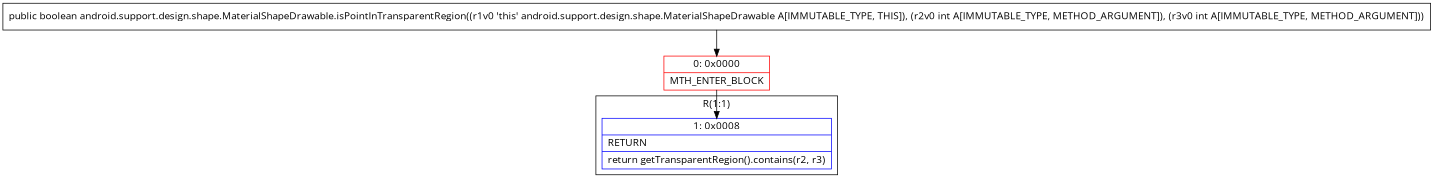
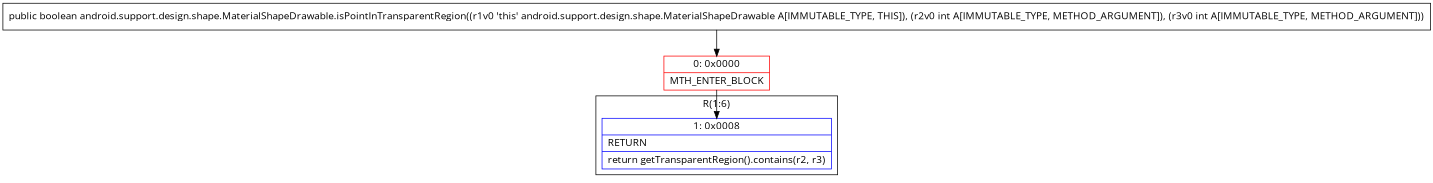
cluster "R(1:1)": label "R(1:1)" -> "R(1:6)"
